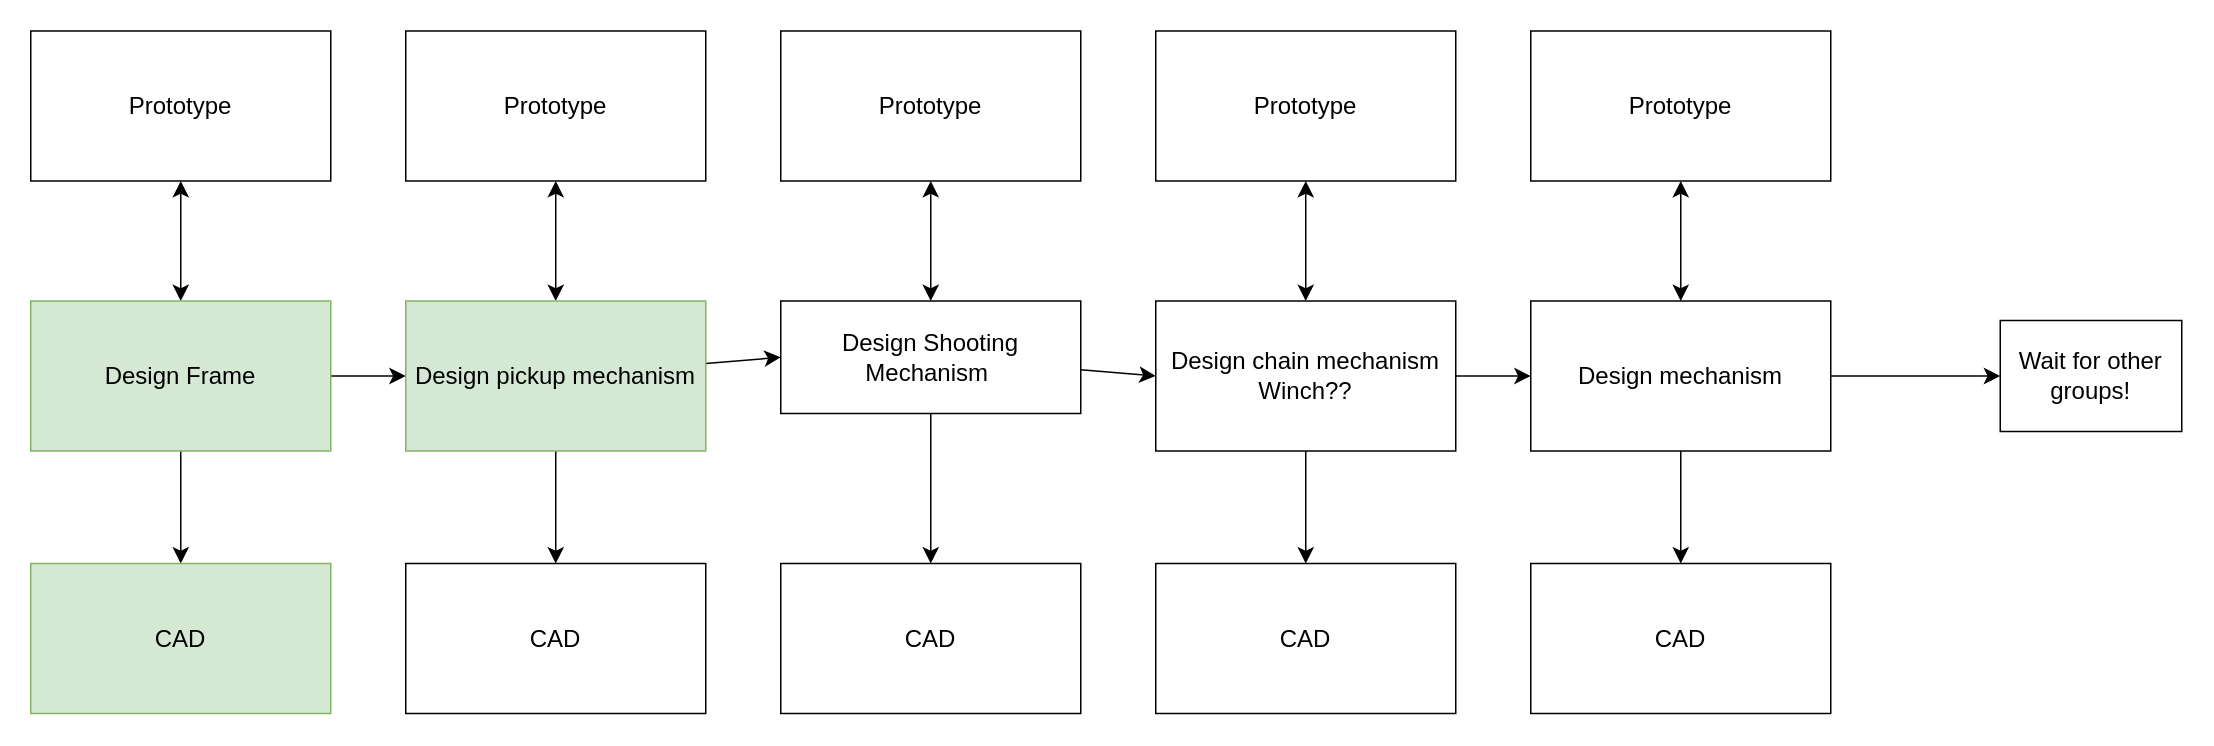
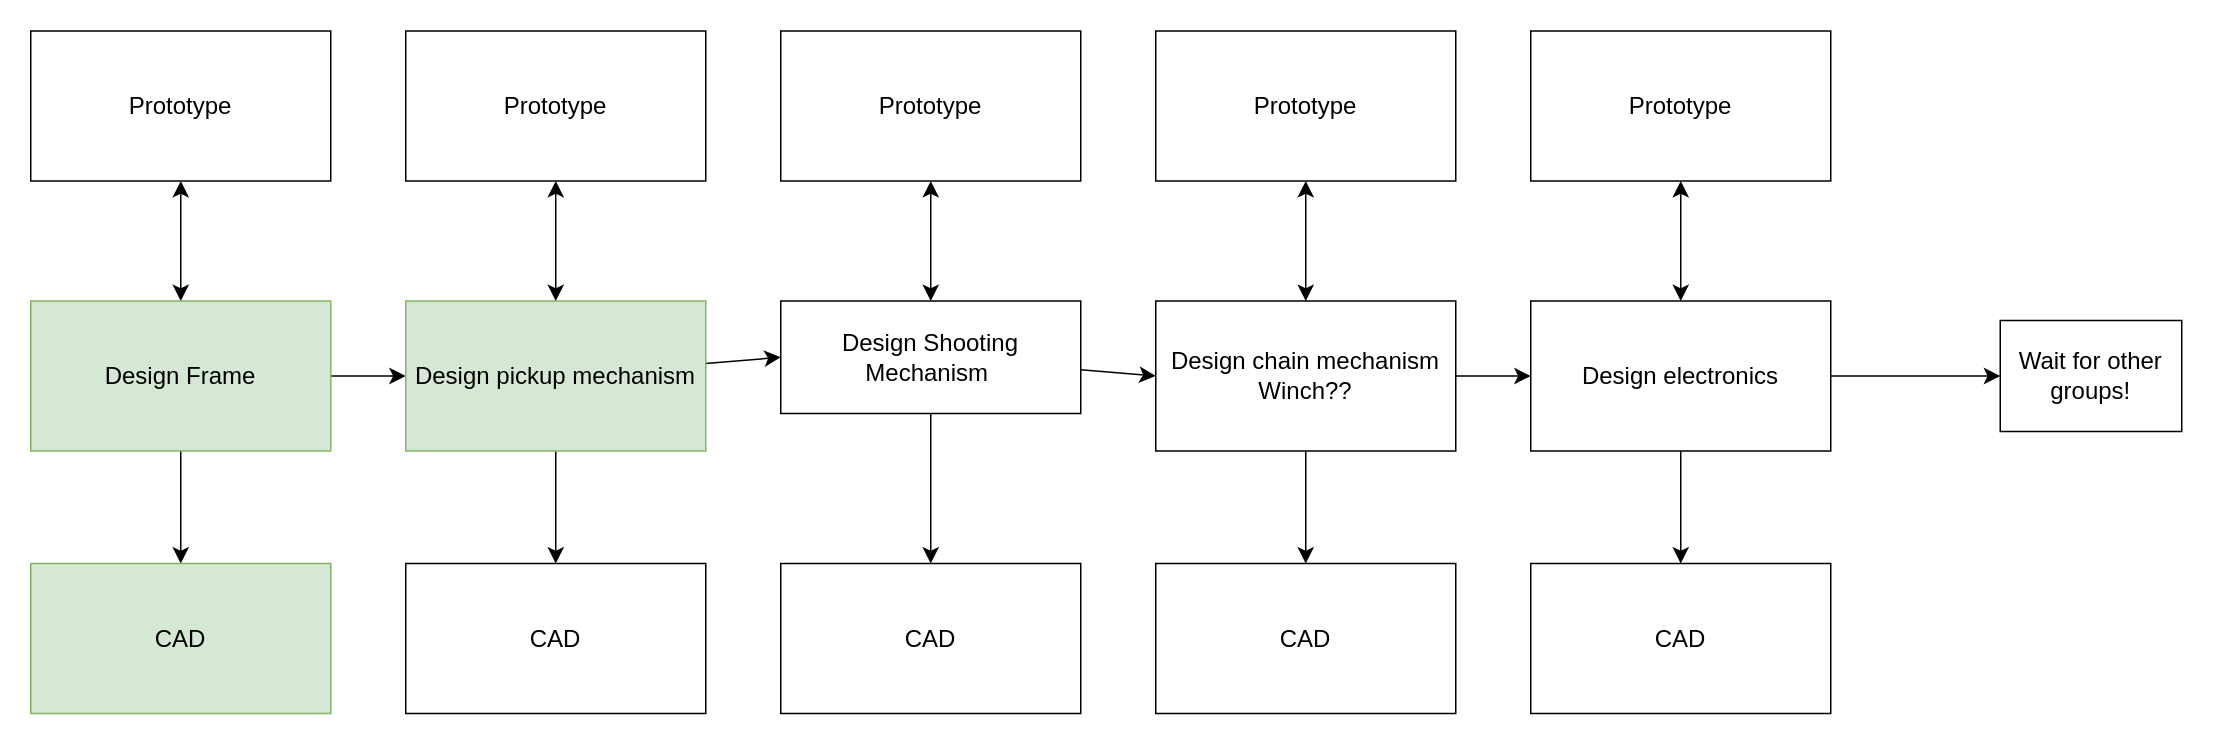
node "Design mechanism": label "Design mechanism" -> "Design electronics"
